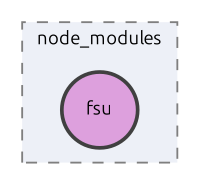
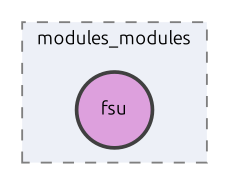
cluster "node_modules": label "node_modules" -> "modules_modules"
